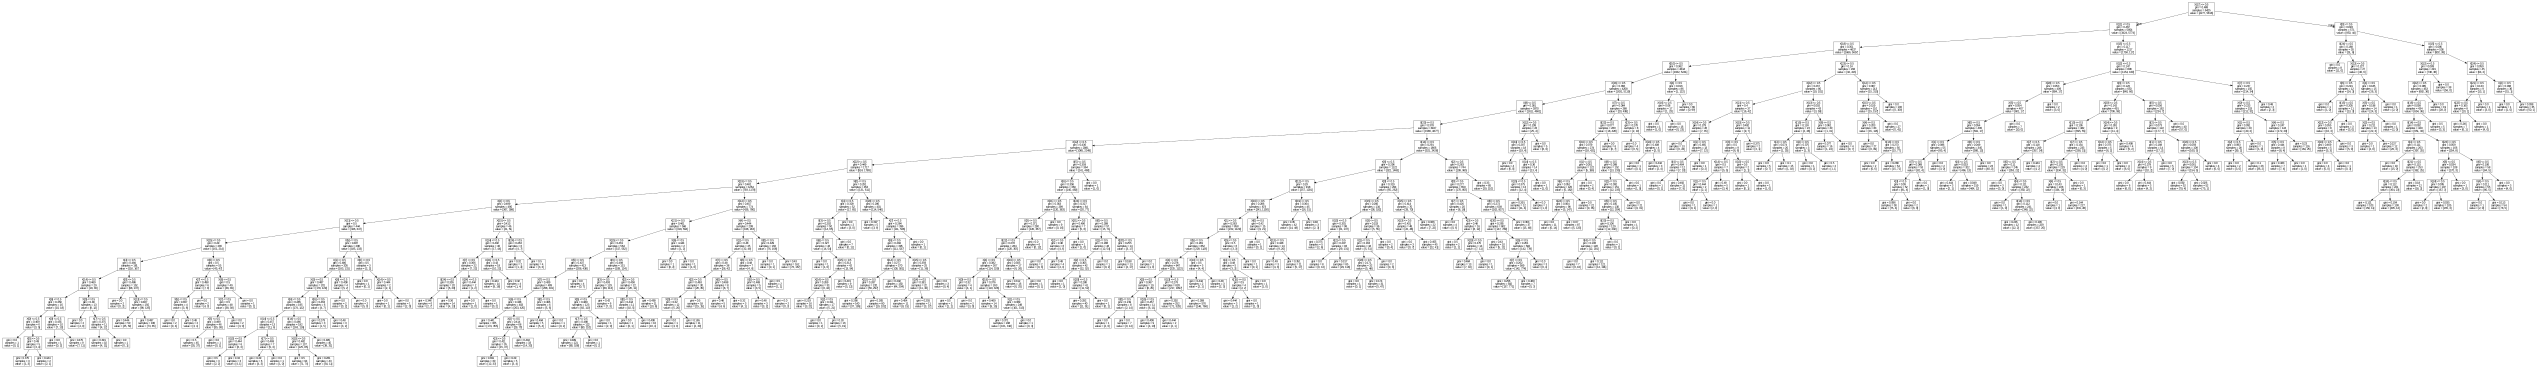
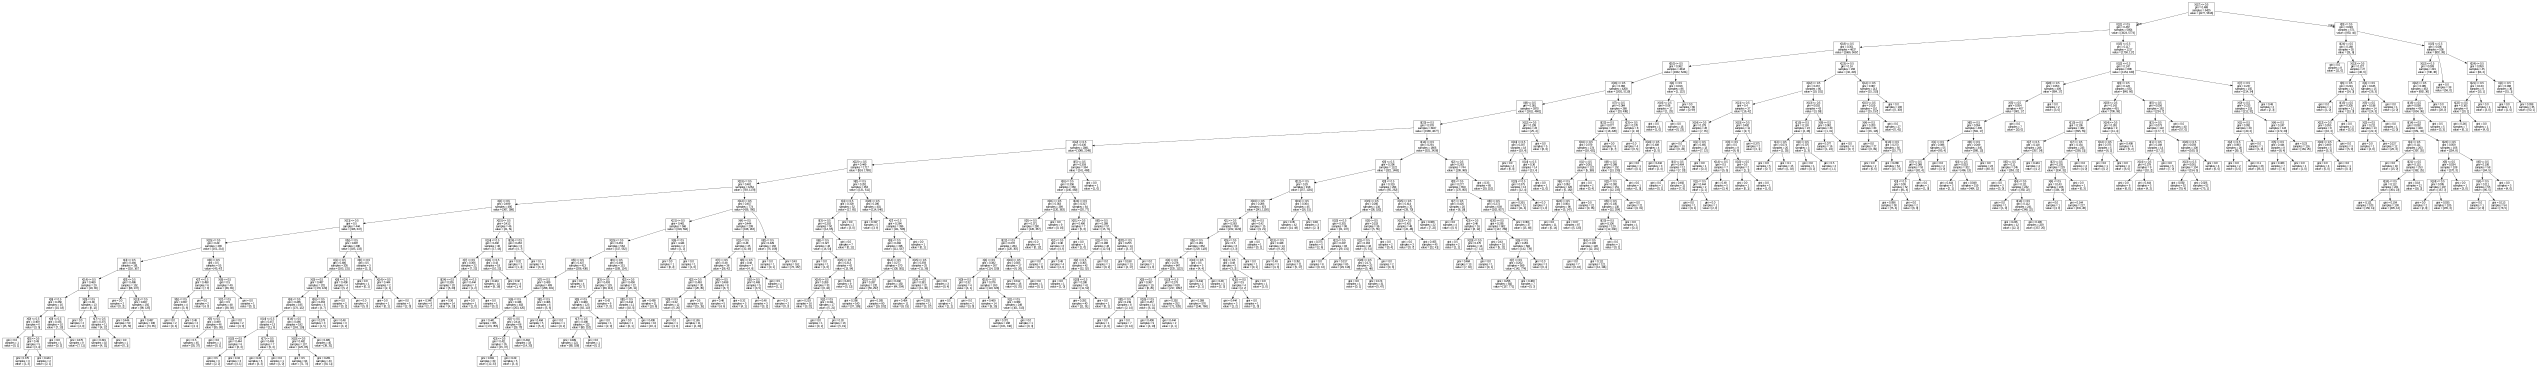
edge "X[12] <= 0.5 gini = 0.089 samples = 491 value = [738, 36]" -> "gini = 0.0 samples = 38 value = [56, 0]": now "X[15] <= 0.5 gini = 0.086 samples = 536 value = [802, 38]" -> "gini = 0.0 samples = 38 value = [56, 0]"
edge "X[12] <= 0.5 gini = 0.238 samples = 23 value = [25, 4]" -> "X[24] <= 0.5 gini = 0.287 samples = 18 value = [19, 4]": removed
edge "X[4] <= 0.5 gini = 0.444 samples = 208 value = [108, 216]" -> "X[0] <= 0.5 gini = 0.429 samples = 163 value = [76, 168]": now "X[14] <= 0.5 gini = 0.457 samples = 774 value = [426, 780]" -> "X[0] <= 0.5 gini = 0.429 samples = 163 value = [76, 168]"
